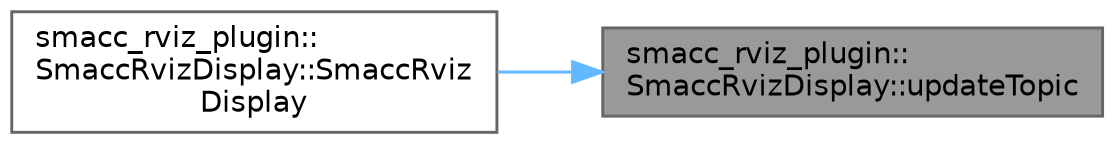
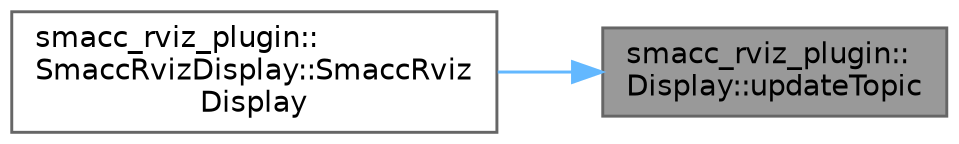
node "smacc_rviz_plugin:: SmaccRvizDisplay::updateTopic": label "smacc_rviz_plugin:: SmaccRvizDisplay::updateTopic" -> "smacc_rviz_plugin:: Display::updateTopic"
